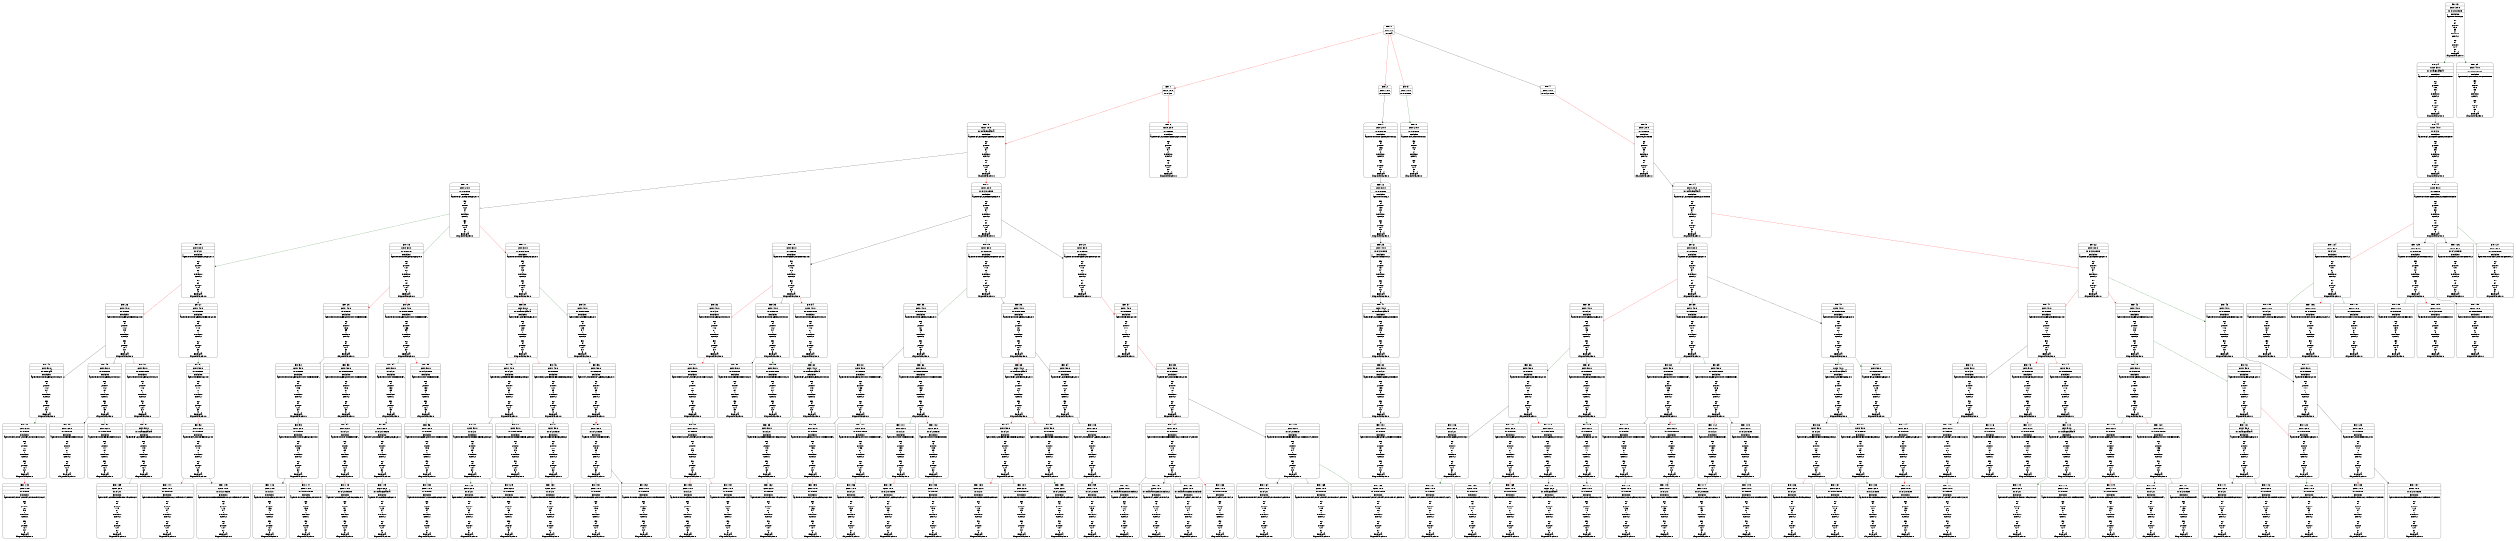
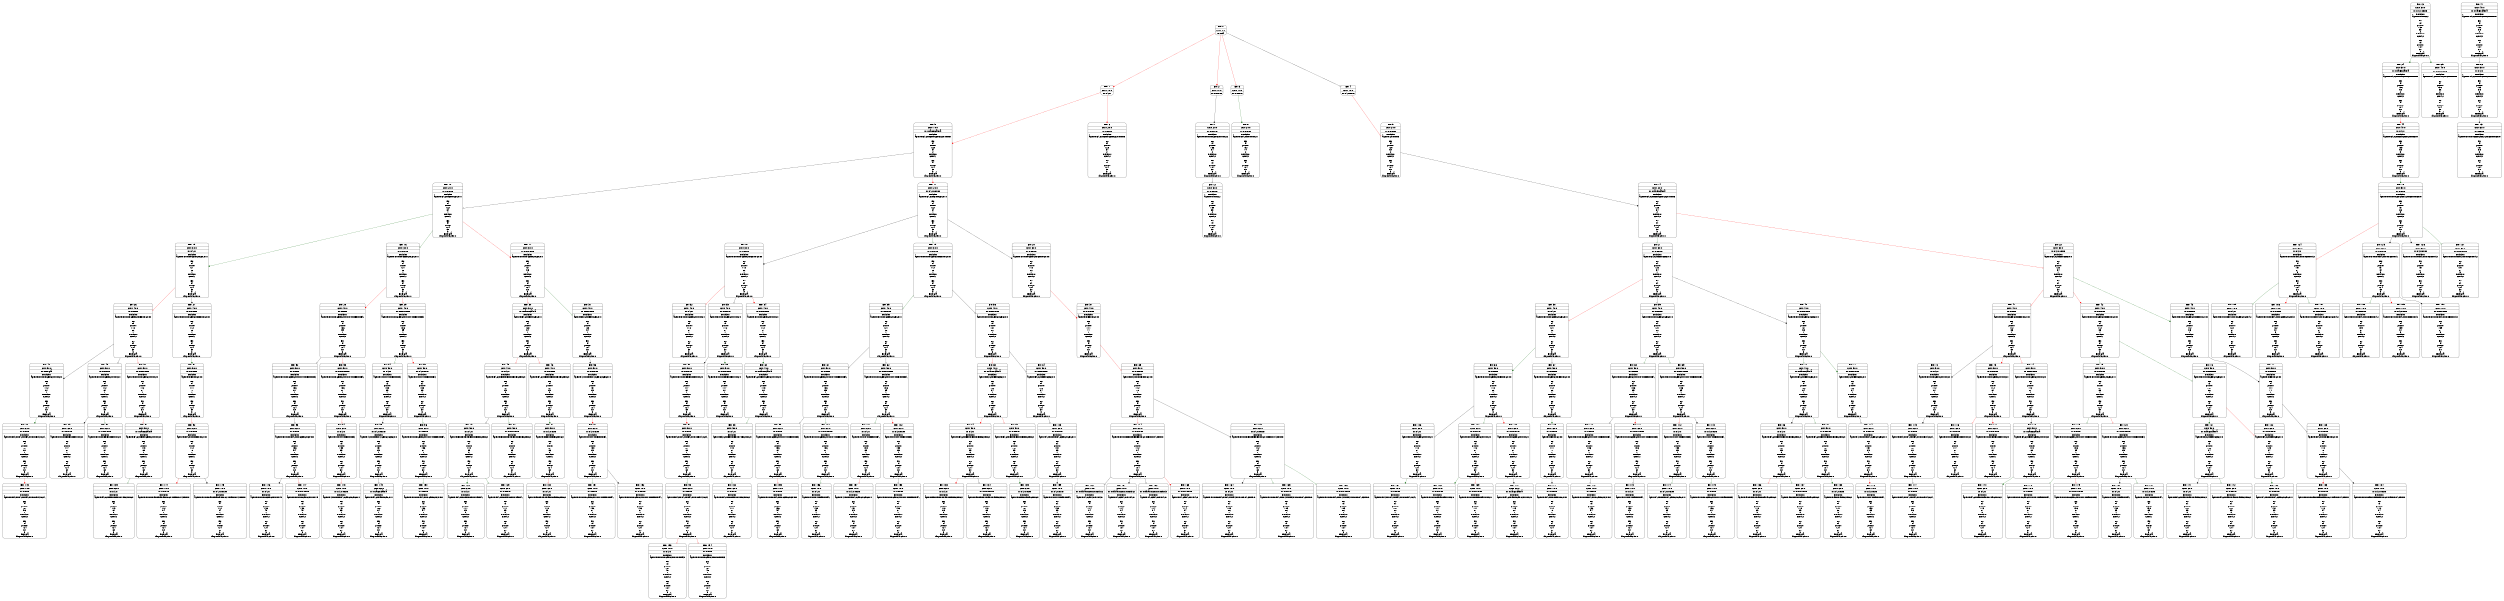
node "EO: 23": removed
edge "EO: 32" -> "EO: 57": now "EO: 58" -> "EO: 57"
